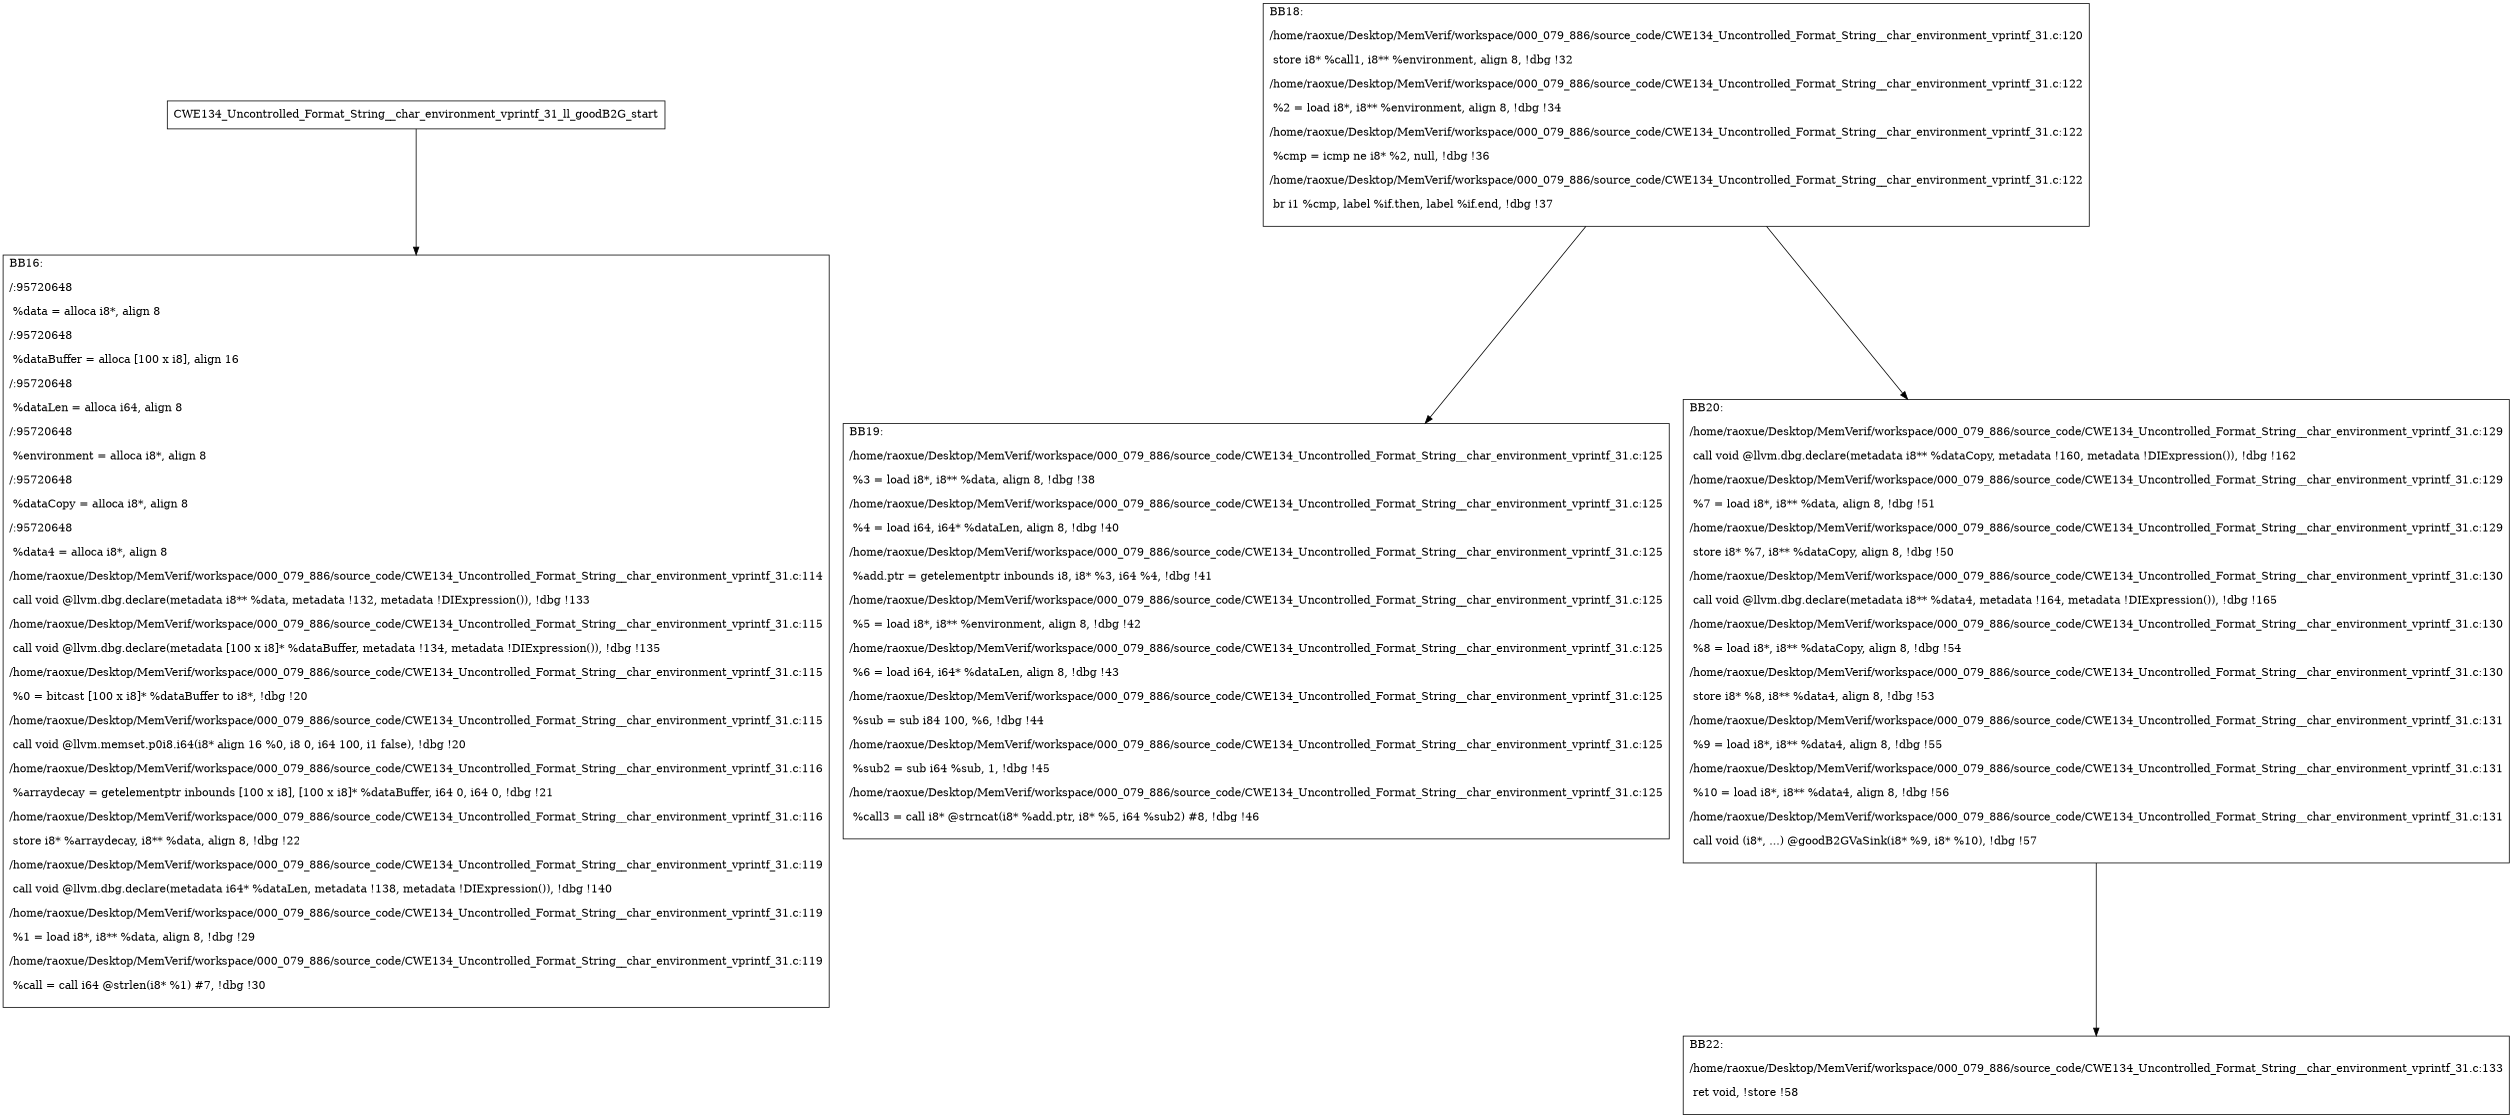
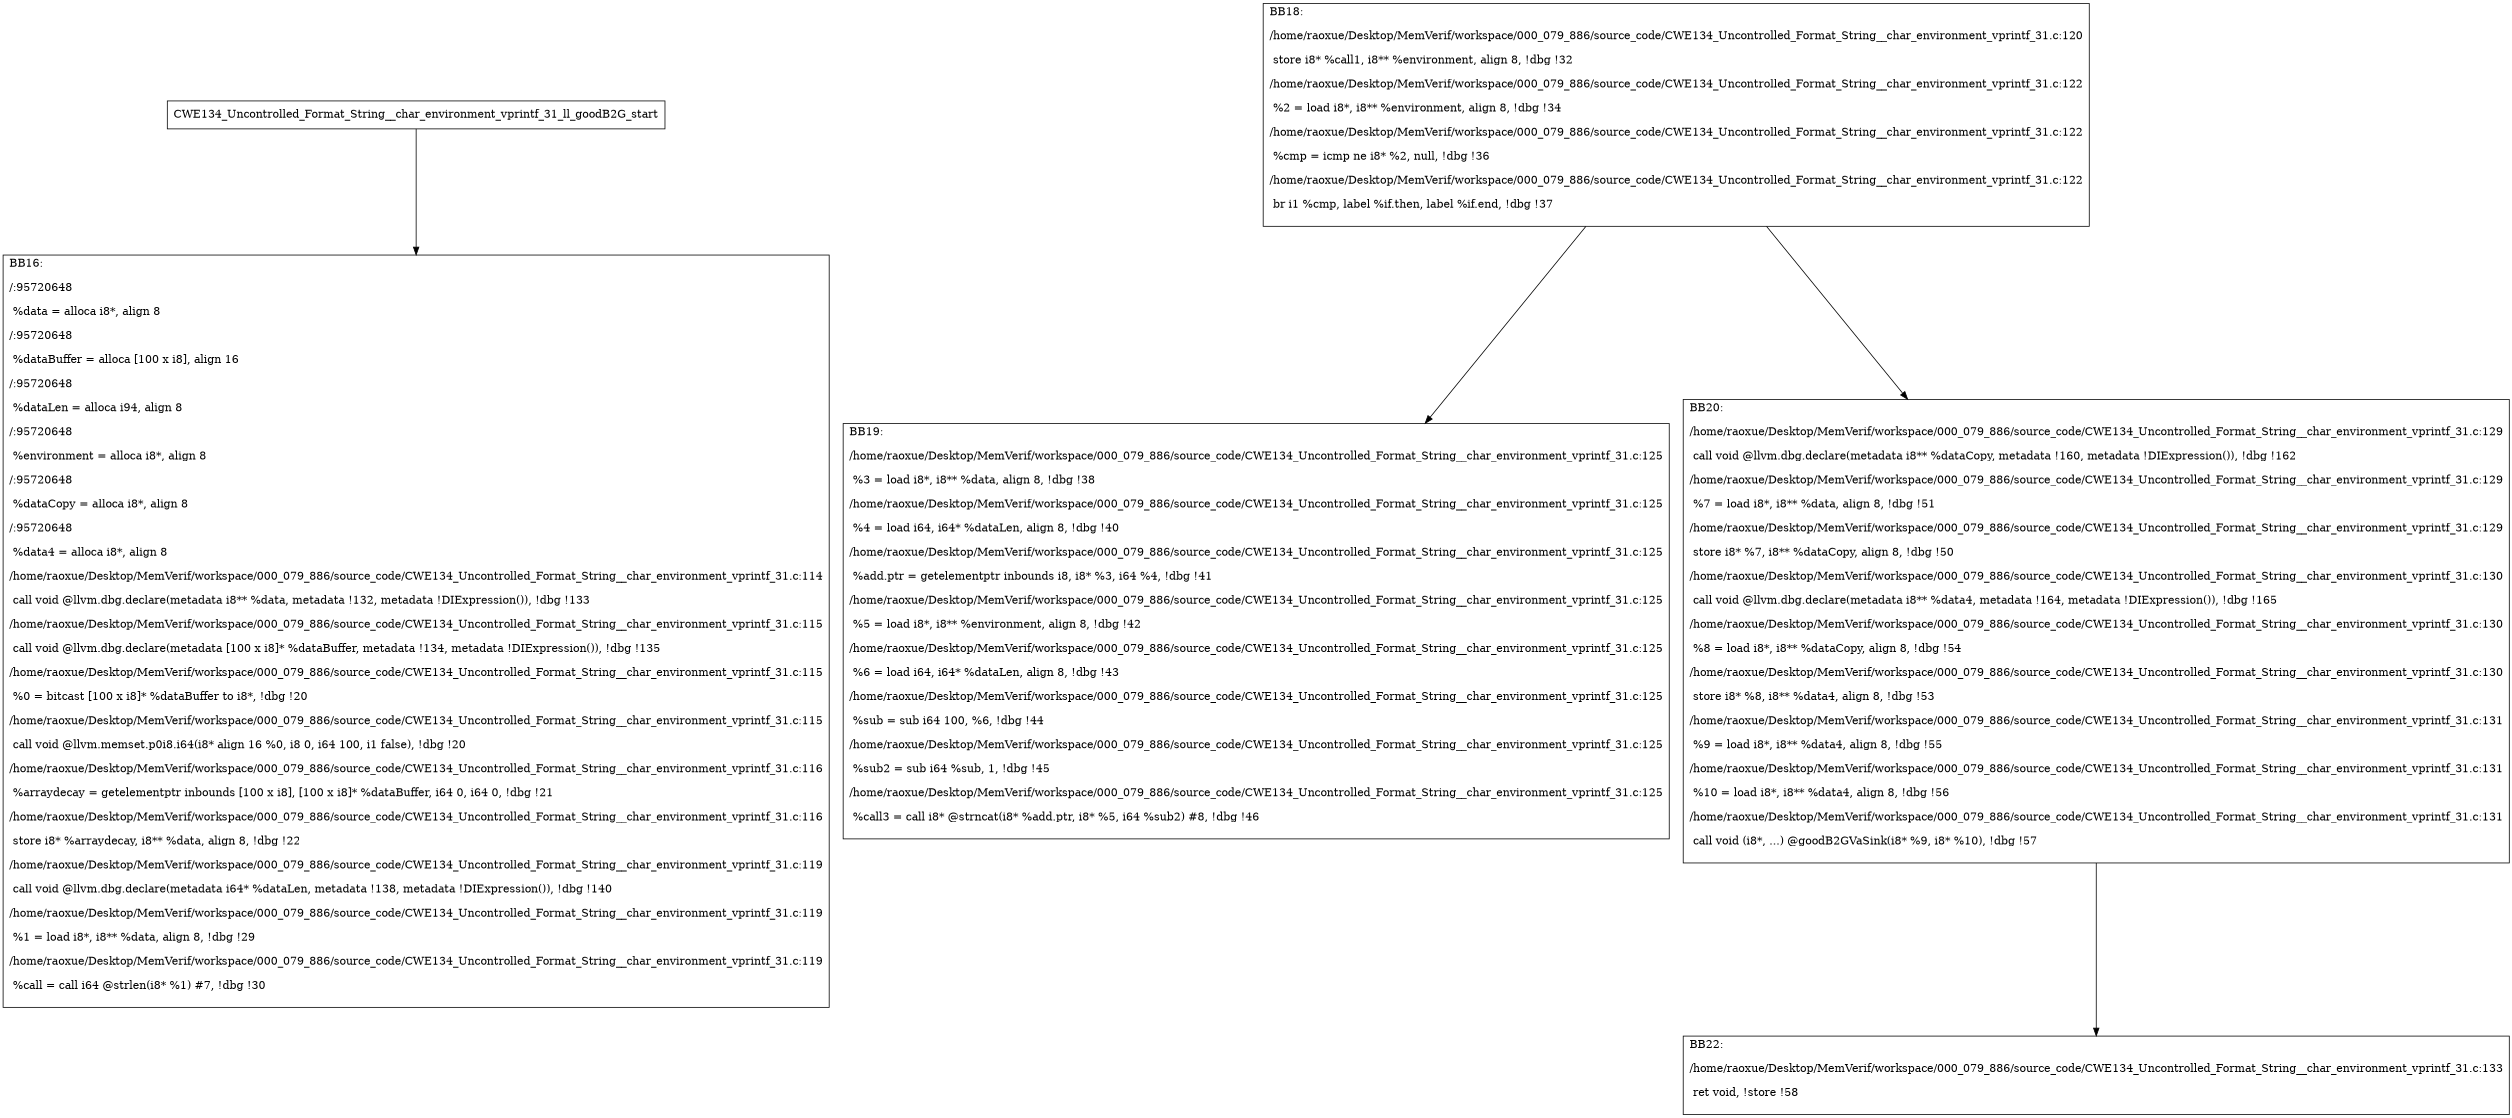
node "BB16:": text "%dataLen = alloca i64, align 8" -> "%dataLen = alloca i94, align 8"
node "BB19:": text "%sub = sub i84 100, %6, !dbg !44" -> "%sub = sub i64 100, %6, !dbg !44"
